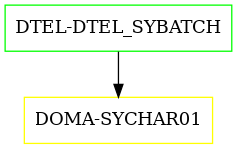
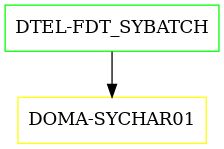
node "DTEL-DTEL_SYBATCH": label "DTEL-DTEL_SYBATCH" -> "DTEL-FDT_SYBATCH"
